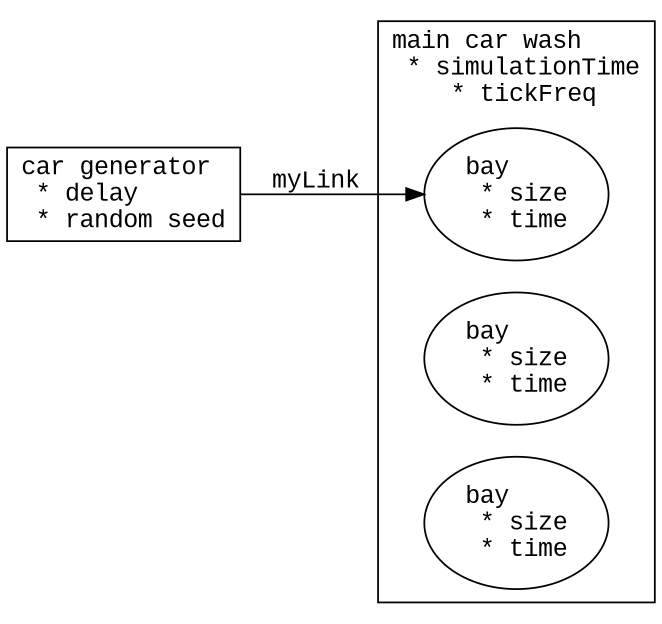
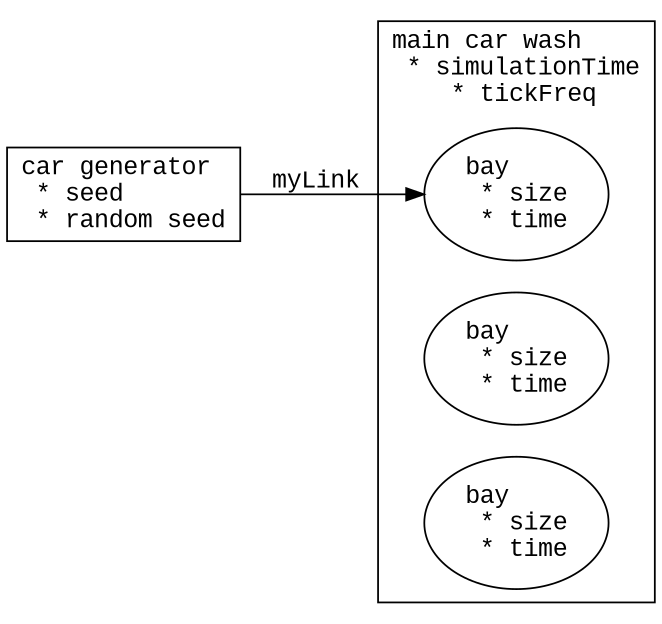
node "car generator * delay * random seed": label "car generator * delay * random seed" -> "car generator * seed * random seed"
